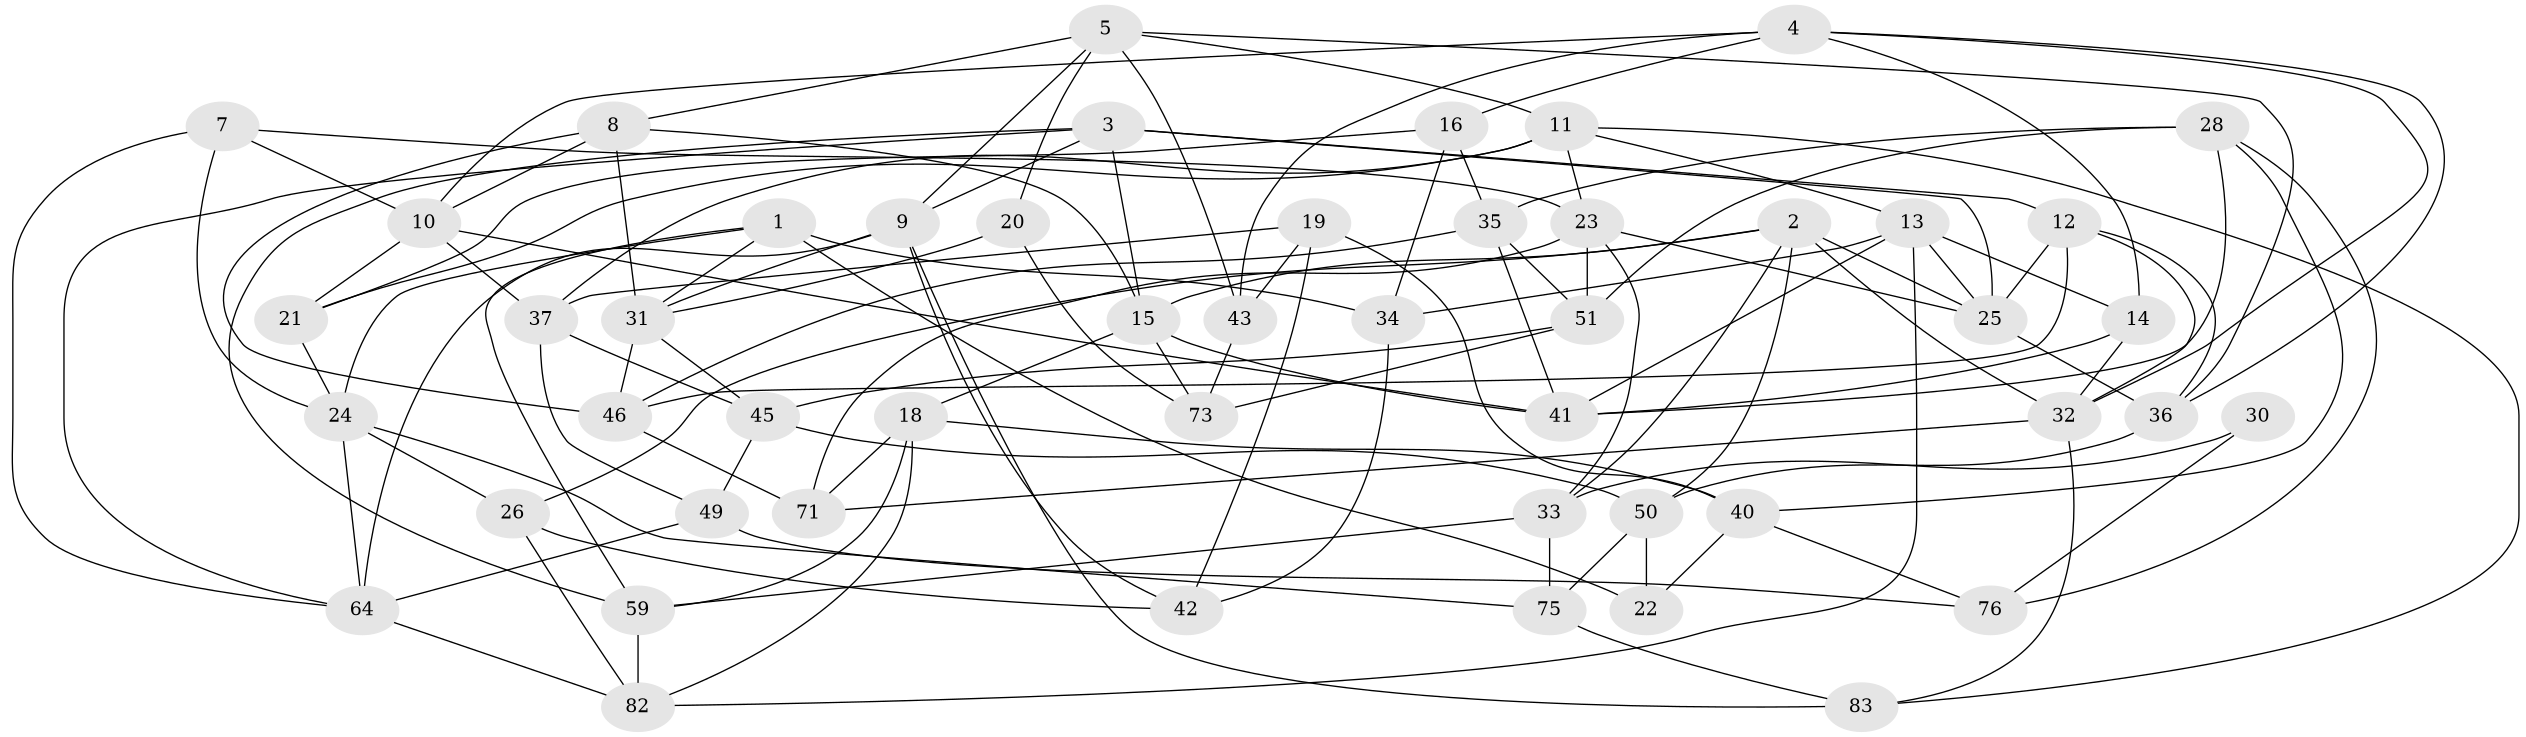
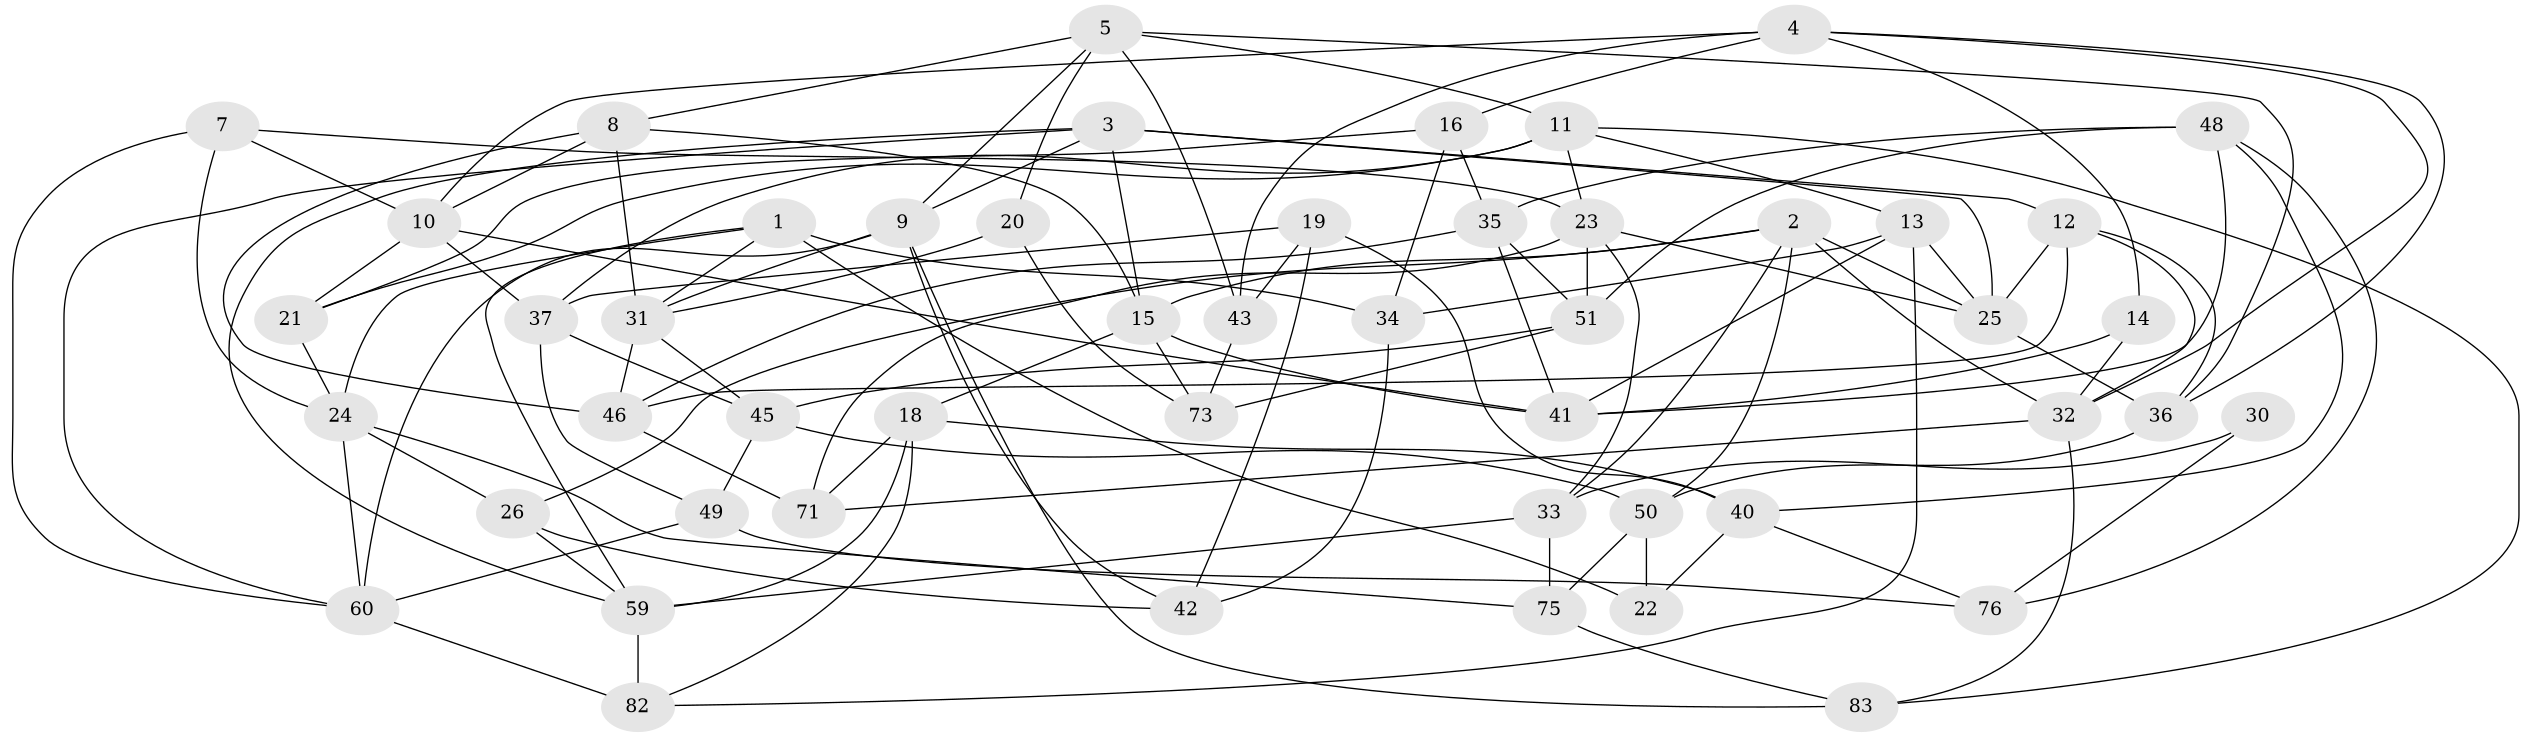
node "28": label "28" -> "48"
edge "13" -- "14": removed
node "64": label "64" -> "60"
edge "26" -- "82": now "26" -- "59"
